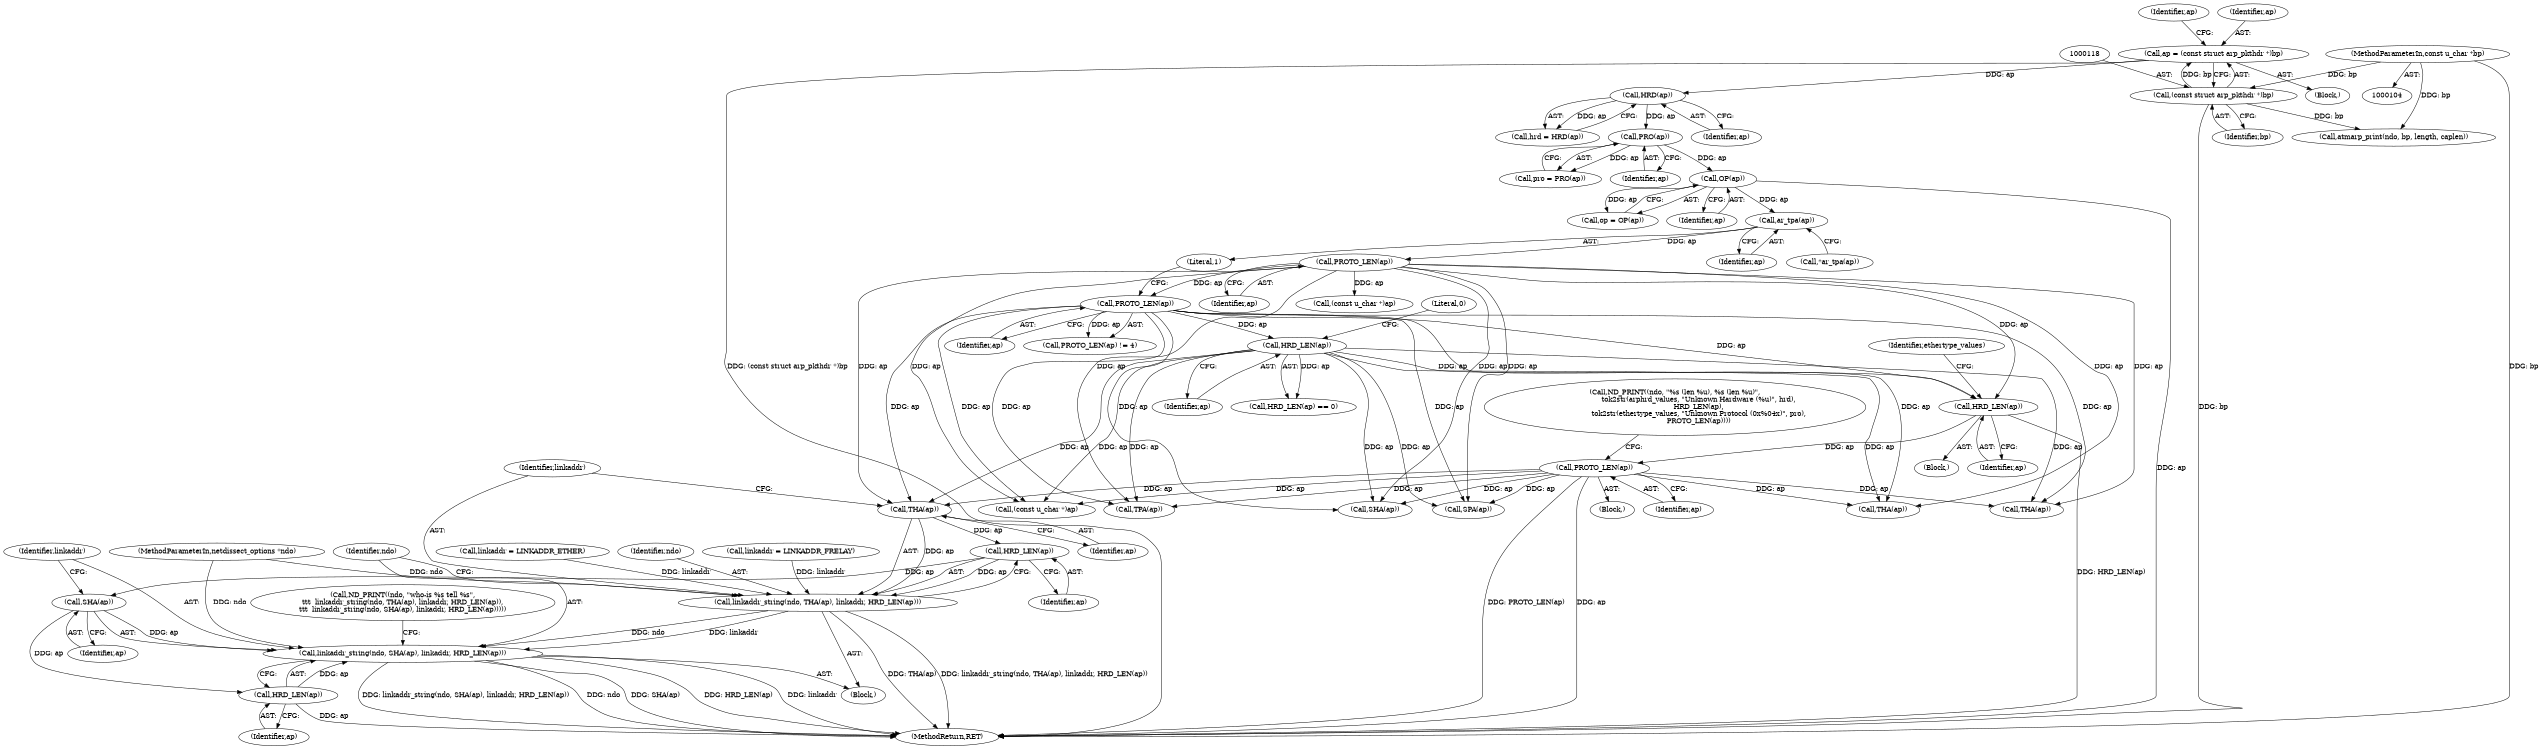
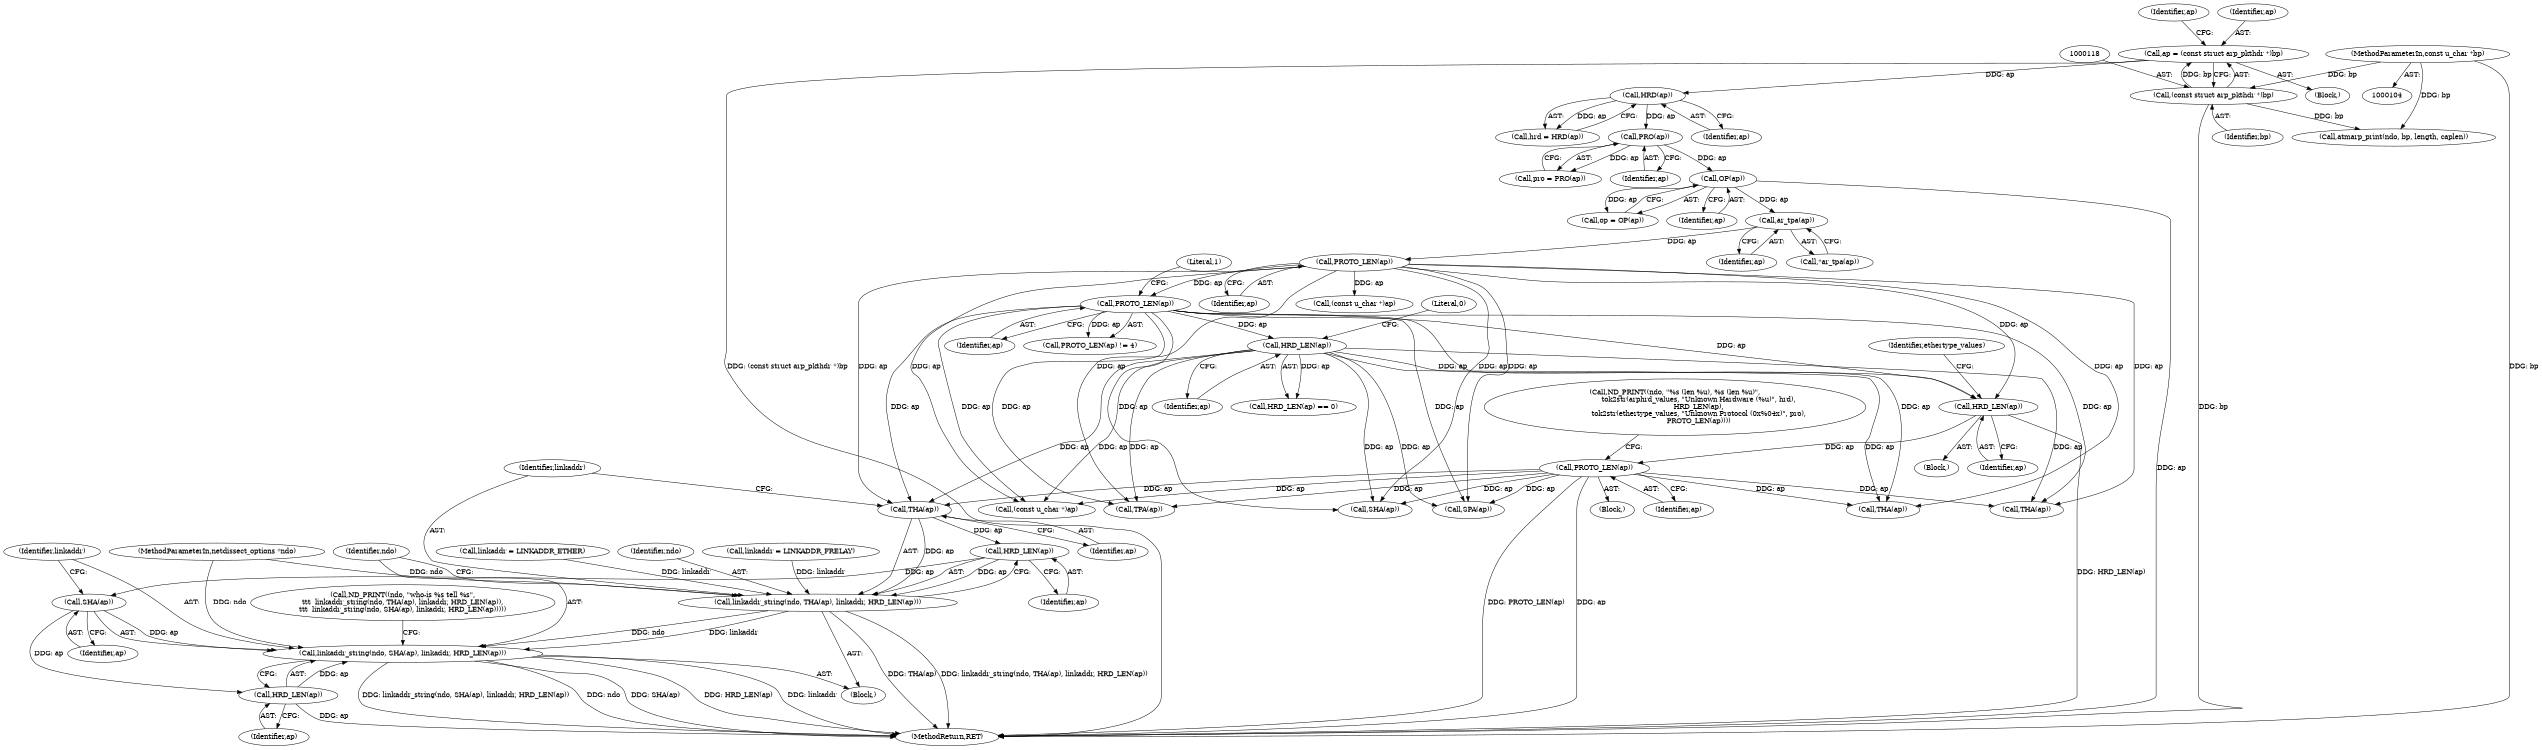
edge "(Call,(const struct arp_pkthdr *)bp)" -> "(Identifier,bp)": removed, label "CFG:"
edge "(Call,ar_tpa(ap))" -> "(Literal,1)": now "(Call,ar_tpa(ap))" -> "(Call,*ar_tpa(ap))"
